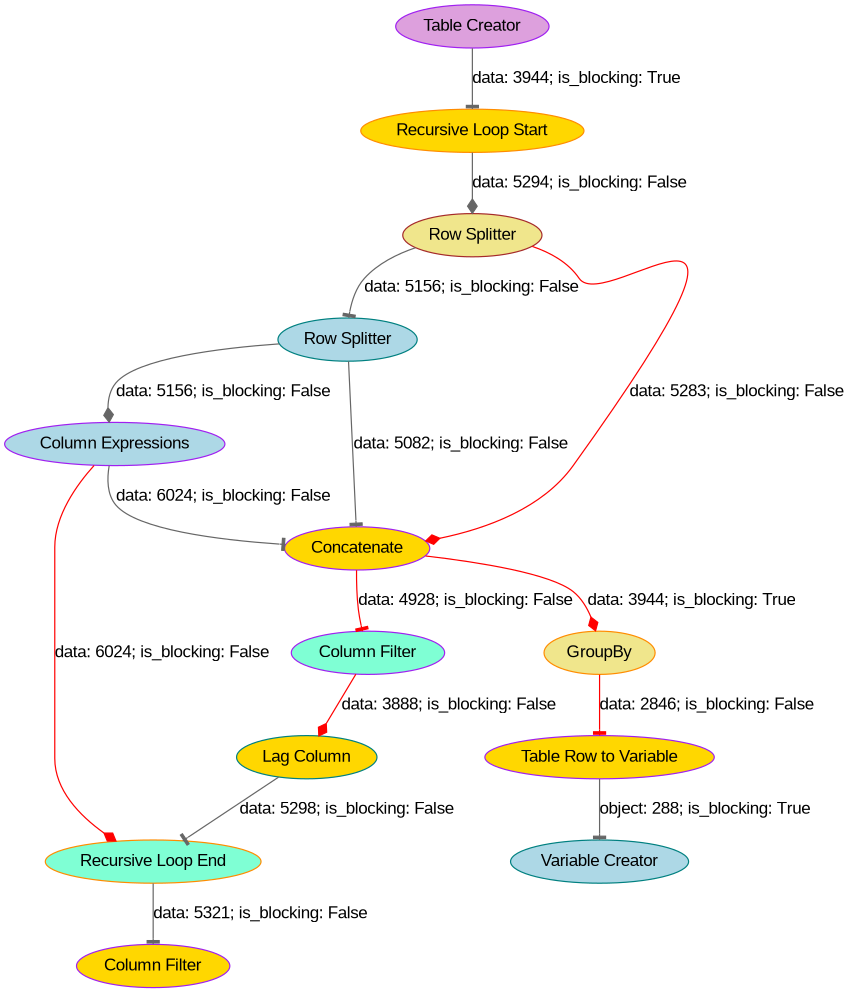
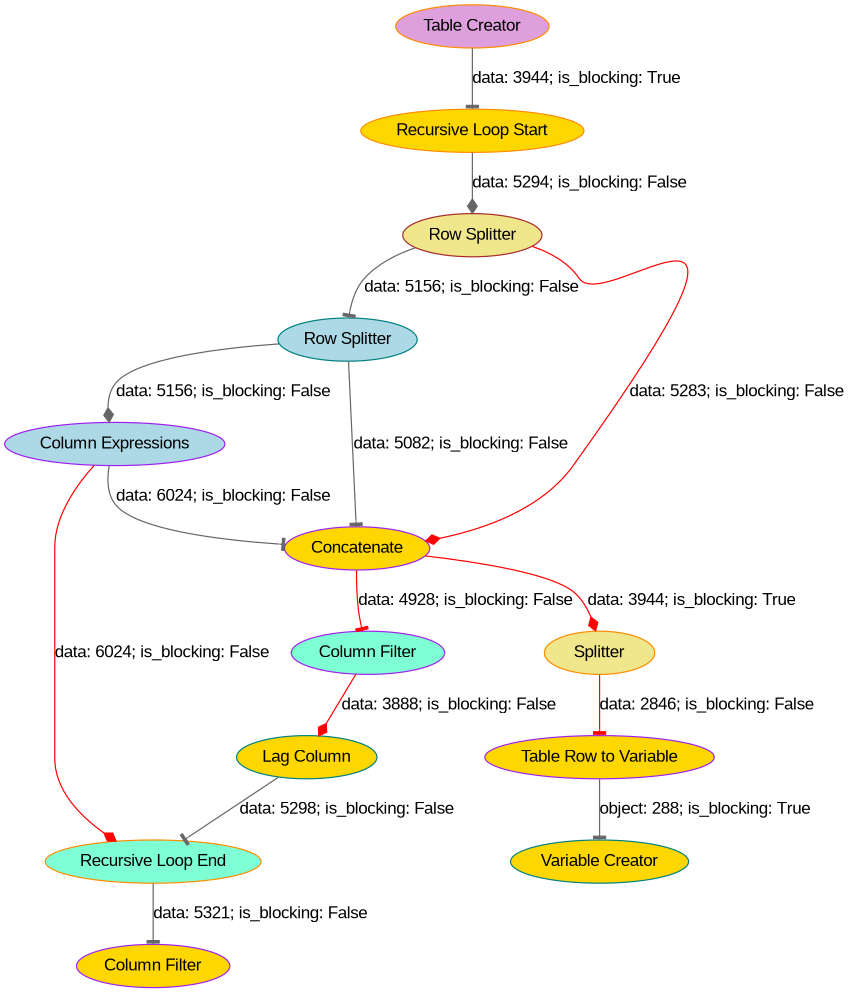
node "Table Creator": color purple -> darkorange
node "GroupBy": label "GroupBy" -> "Splitter"
node "Variable Creator": fillcolor lightblue -> gold
